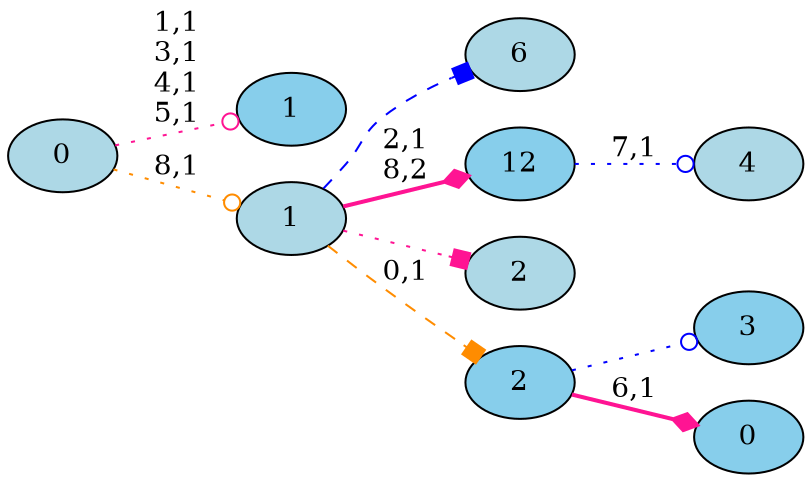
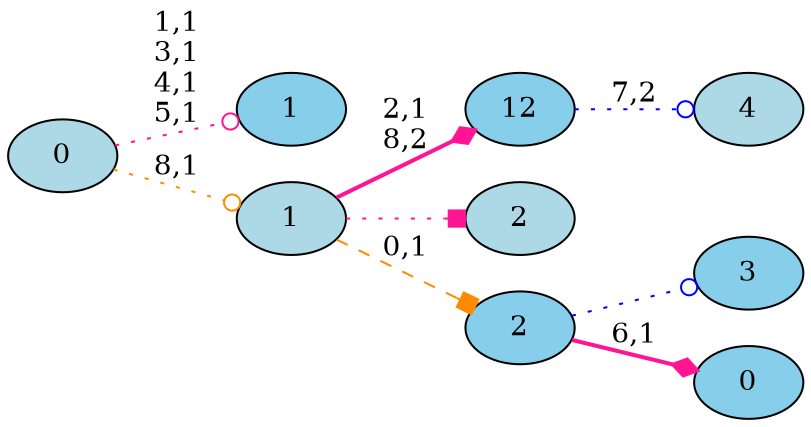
node "6": removed
edge "12" -> "4": label "7,1" -> "7,2"
